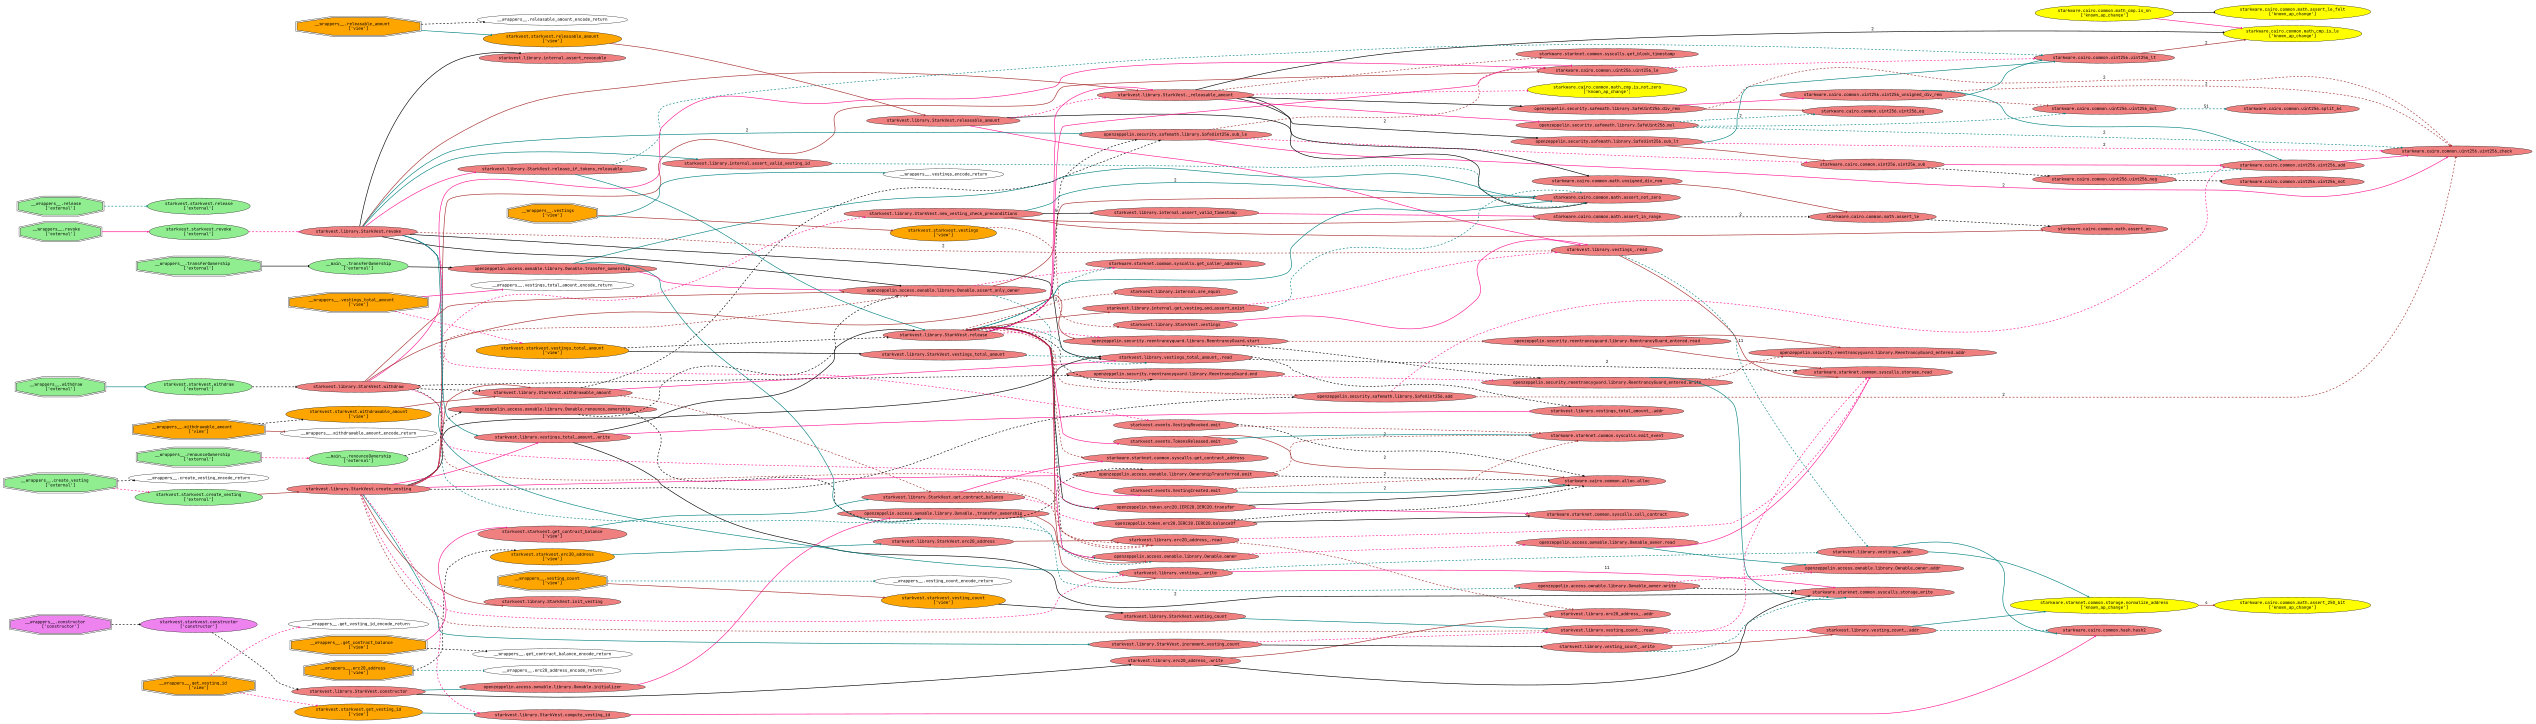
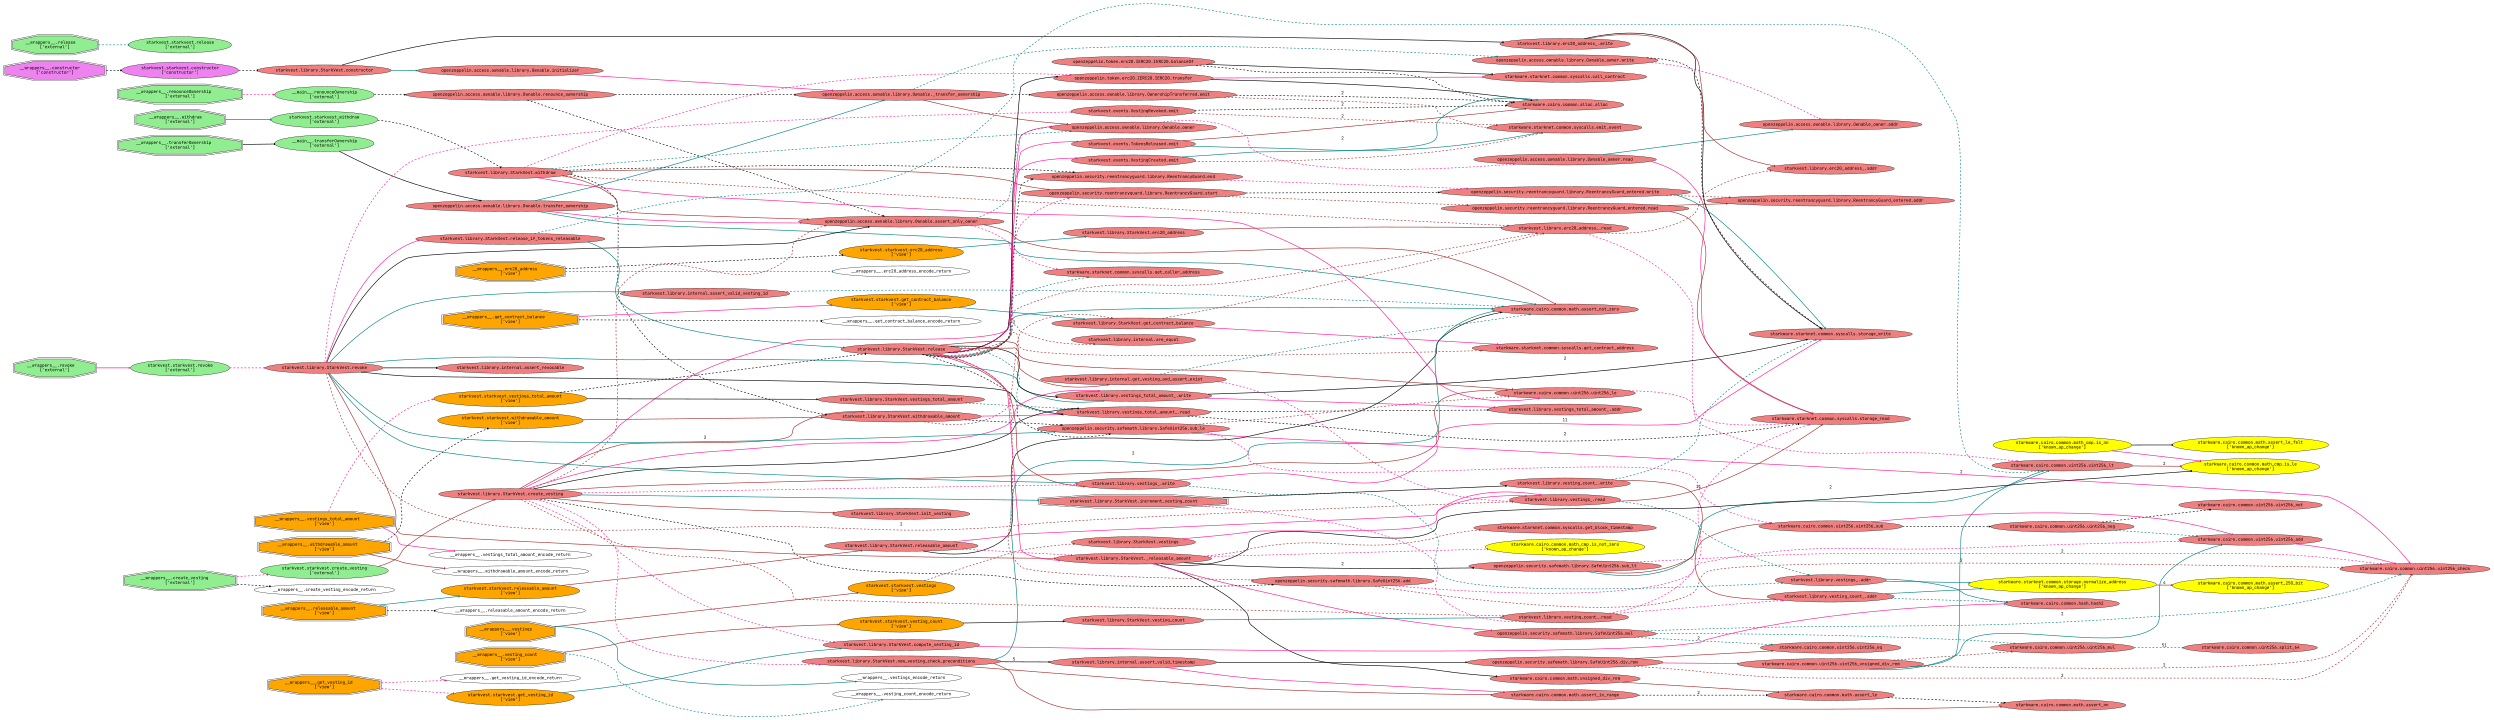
edge "starkvest.library.StarkVest._releasable_amount" -> "openzeppelin.security.safemath.library.SafeUint256.div_rem": now "starkvest.library.internal.assert_valid_timestamp" -> "openzeppelin.security.safemath.library.SafeUint256.div_rem"
edge "starkvest.library.StarkVest.release" -> "starkware.cairo.common.uint256.uint256_le": color deeppink -> brown
edge "starkvest.library.vestings_total_amount_.write" -> "starkvest.library.StarkVest.release": reversed
edge "starkvest.library.StarkVest.get_contract_balance" -> "openzeppelin.token.erc20.IERC20.IERC20.balanceOf": removed
node "starkvest.starkvest.get_contract_balance ['view']": fillcolor lightcoral -> orange
node "starkvest.library.StarkVest.increment_vesting_count": shape ellipse -> doubleoctagon
